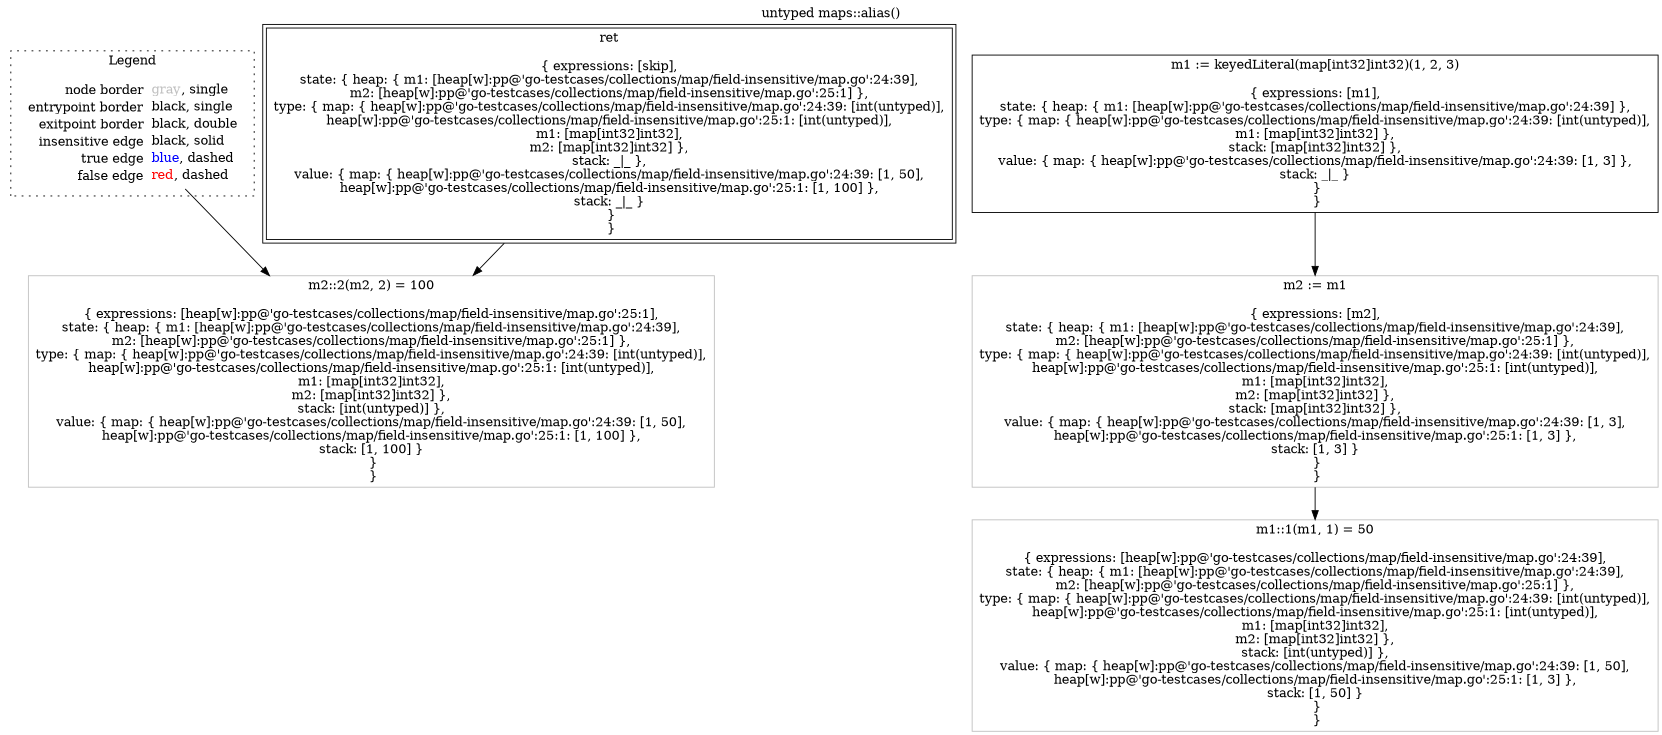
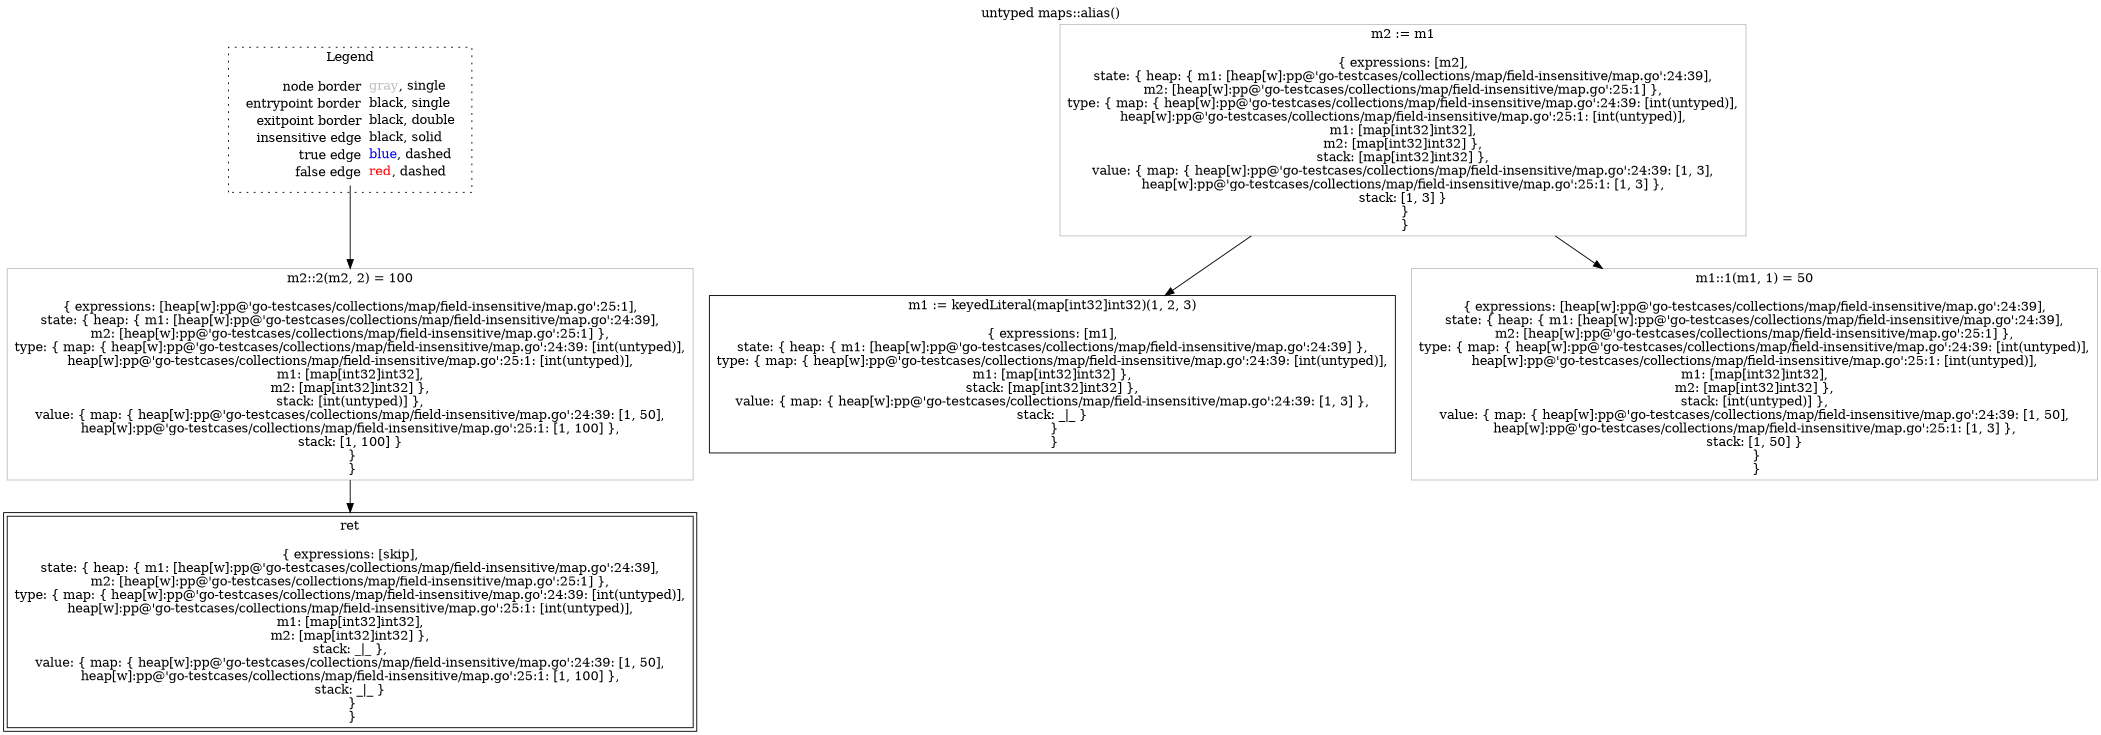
edge "m1 := keyedLiteral(map[int32]int32)(1, 2, 3)" -> "m2 := m1": reversed
edge "ret" -> "m2::2(m2, 2) = 100": reversed
